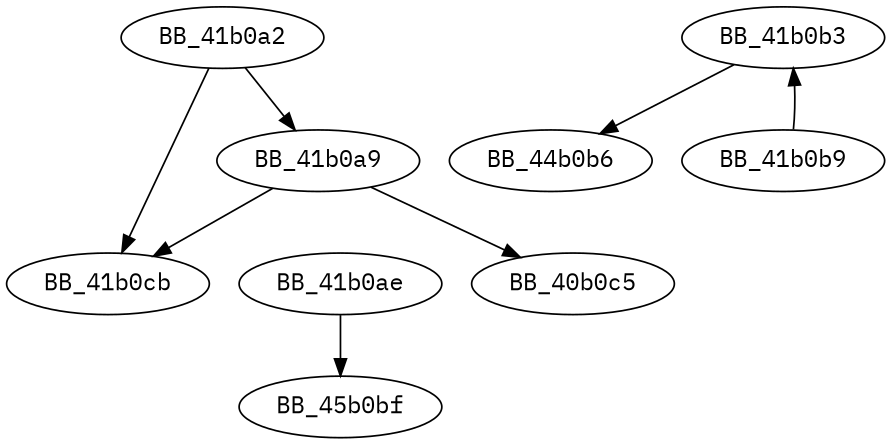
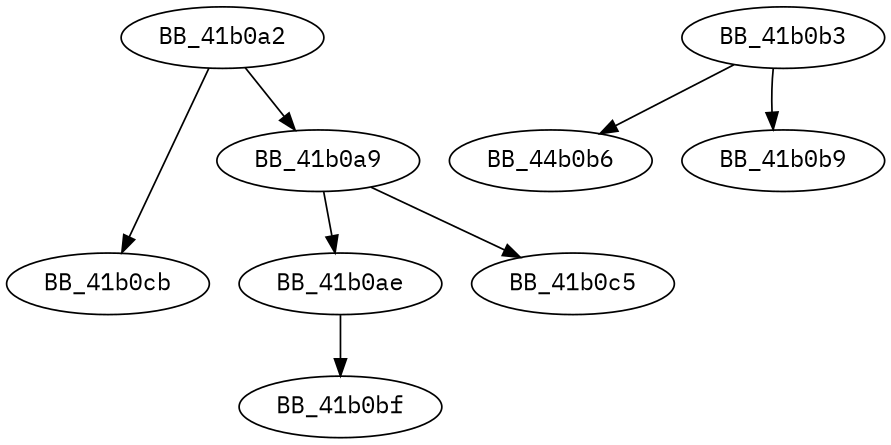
edge "BB_41b0b9" -> "BB_41b0b3": reversed
edge "BB_41b0a9" -> "BB_41b0cb": now "BB_41b0a9" -> "BB_41b0ae"
node "BB_40b0c5": label "BB_40b0c5" -> "BB_41b0c5"
node "BB_45b0bf": label "BB_45b0bf" -> "BB_41b0bf"
